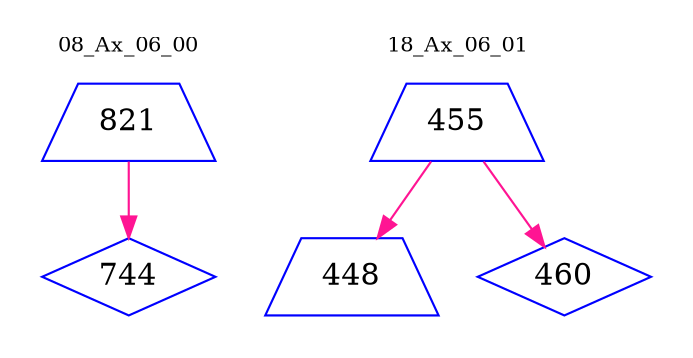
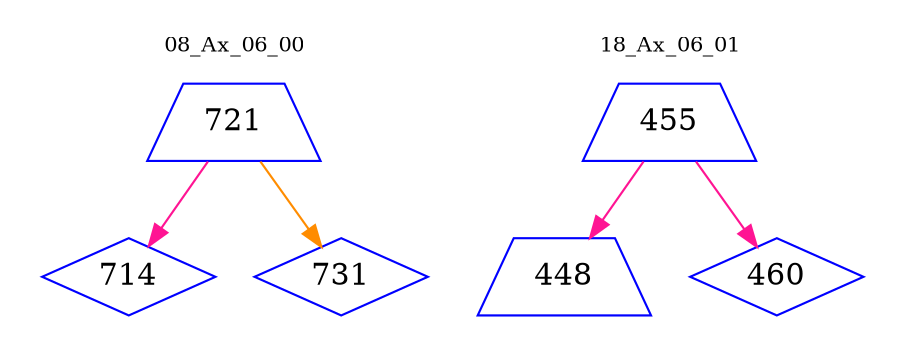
node "821": label "821" -> "721"
node "744": label "744" -> "714"
node "731": added
